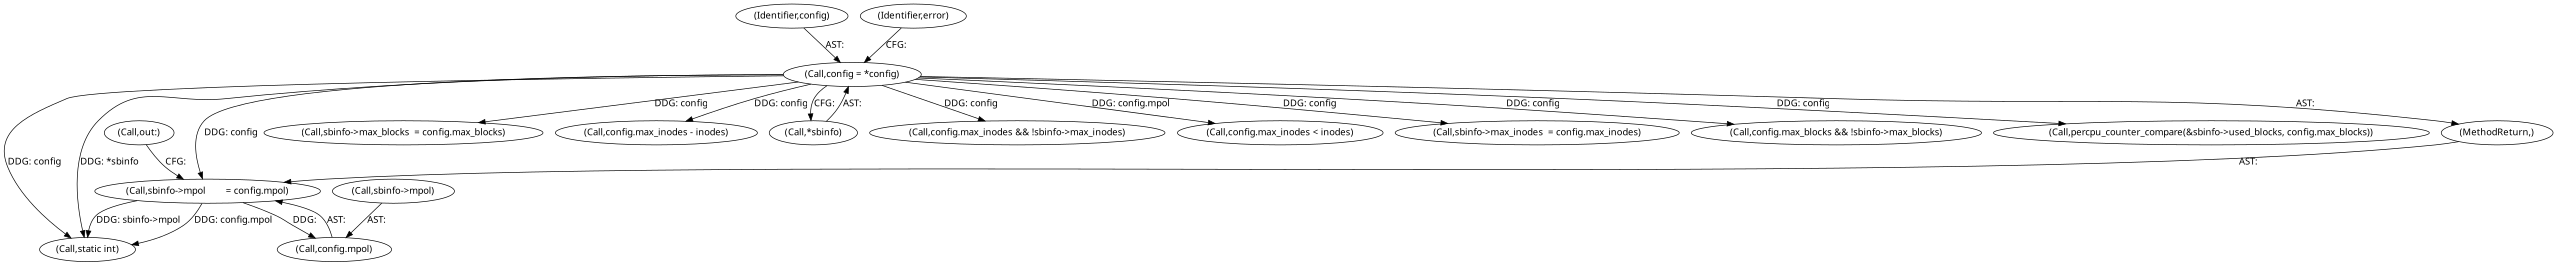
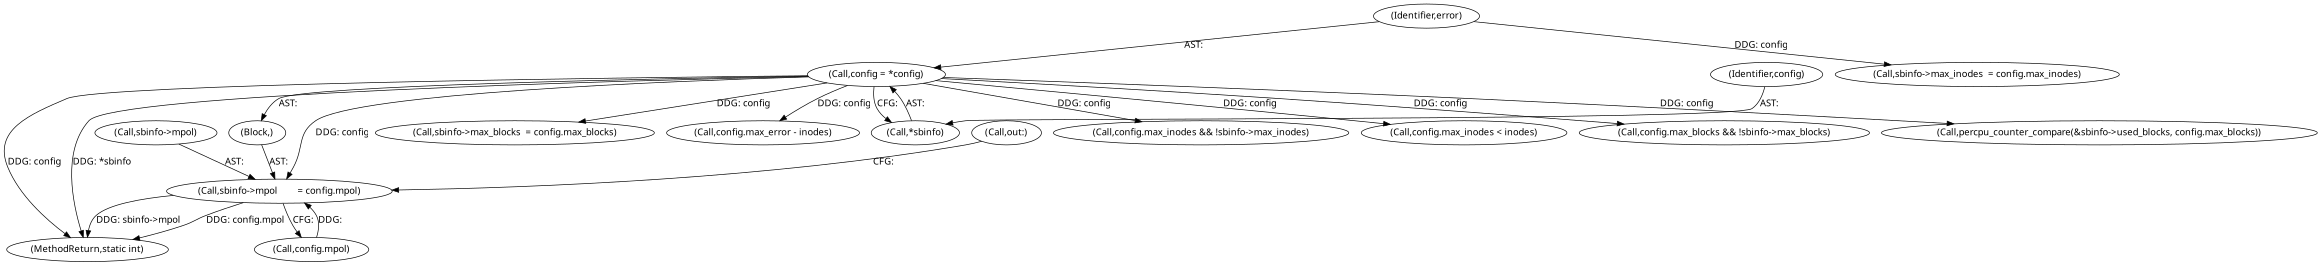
edge "(Identifier,config)" -> "(Call,config = *config)": now "(Identifier,config)" -> "(Call,*sbinfo)"
edge "(Identifier,error)" -> "(Call,config = *config)": label "CFG: " -> "AST: "
edge "(Call,config = *config)" -> "(Call,sbinfo->max_inodes  = config.max_inodes)": now "(Identifier,error)" -> "(Call,sbinfo->max_inodes  = config.max_inodes)"
edge "(Call,config = *config)" -> "(Call,config.max_inodes < inodes)": label "DDG: config.mpol" -> "DDG: config"
node "(Call,config.max_inodes - inodes)": label "(Call,config.max_inodes - inodes)" -> "(Call,config.max_error - inodes)"
node "(MethodReturn,)": label "(MethodReturn,)" -> "(Block,)"
edge "(Call,sbinfo->mpol)" -> "(Call,config.mpol)": now "(Call,sbinfo->mpol)" -> "(Call,sbinfo->mpol        = config.mpol)"
edge "(Call,sbinfo->mpol        = config.mpol)" -> "(Call,config.mpol)": label "DDG: " -> "CFG: "
edge "(Call,config.mpol)" -> "(Call,sbinfo->mpol        = config.mpol)": label "AST: " -> "DDG: "
node "(Call,static int)": label "(Call,static int)" -> "(MethodReturn,static int)"
